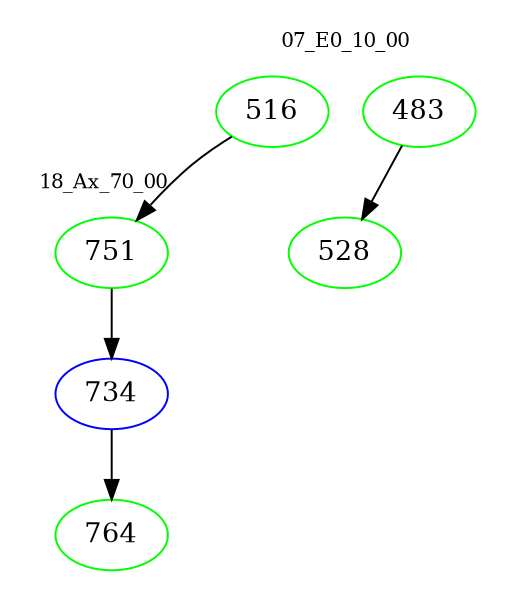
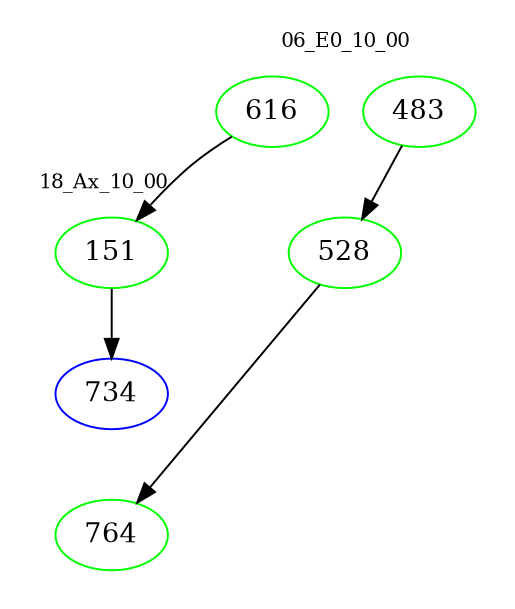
cluster "07_E0_10_00": label "07_E0_10_00" -> "06_E0_10_00"
node "516": label "516" -> "616"
cluster "18_Ax_70_00": label "18_Ax_70_00" -> "18_Ax_10_00"
node "751": label "751" -> "151"
edge "734" -> "764": now "528" -> "764"
